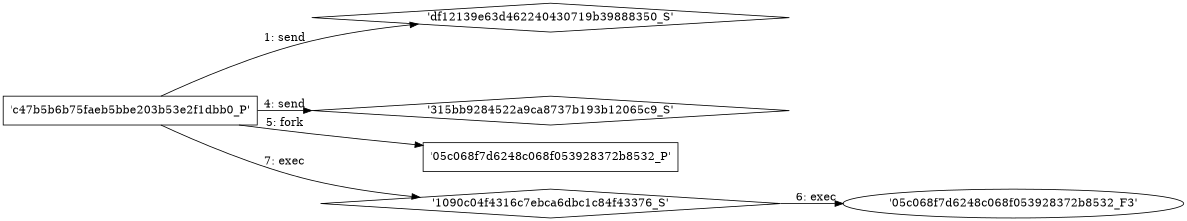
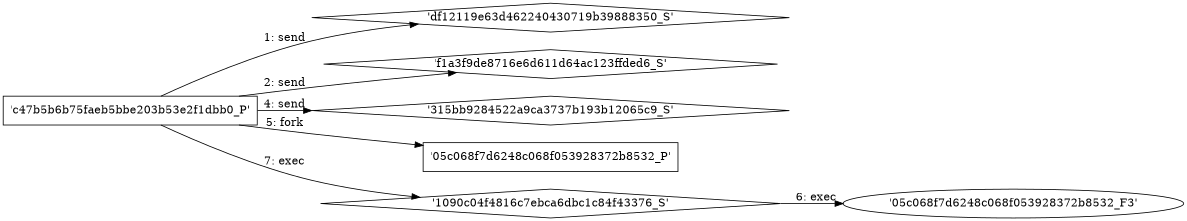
node "'df12139e63d462240430719b39888350_S'": label "'df12139e63d462240430719b39888350_S'" -> "'df12119e63d462240430719b39888350_S'"
node "'f1a3f9de8716e6d611d64ac123ffded6_S'": added
node "'315bb9284522a9ca8737b193b12065c9_S'": label "'315bb9284522a9ca8737b193b12065c9_S'" -> "'315bb9284522a9ca3737b193b12065c9_S'"
node "'1090c04f4316c7ebca6dbc1c84f43376_S'": label "'1090c04f4316c7ebca6dbc1c84f43376_S'" -> "'1090c04f4816c7ebca6dbc1c84f43376_S'"
